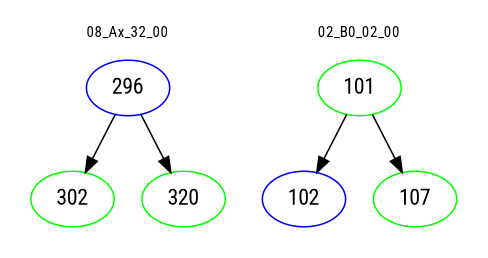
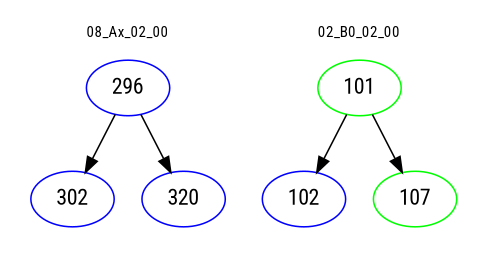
cluster "08_Ax_32_00": label "08_Ax_32_00" -> "08_Ax_02_00"
node "302": color green -> blue
node "320": color green -> blue
